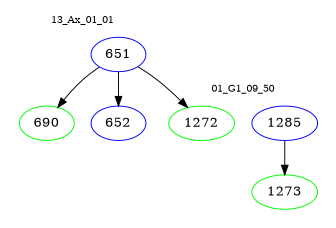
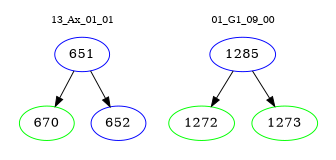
edge "651" -> "1272": now "1285" -> "1272"
cluster "01_G1_09_50": label "01_G1_09_50" -> "01_G1_09_00"
node "690": label "690" -> "670"
